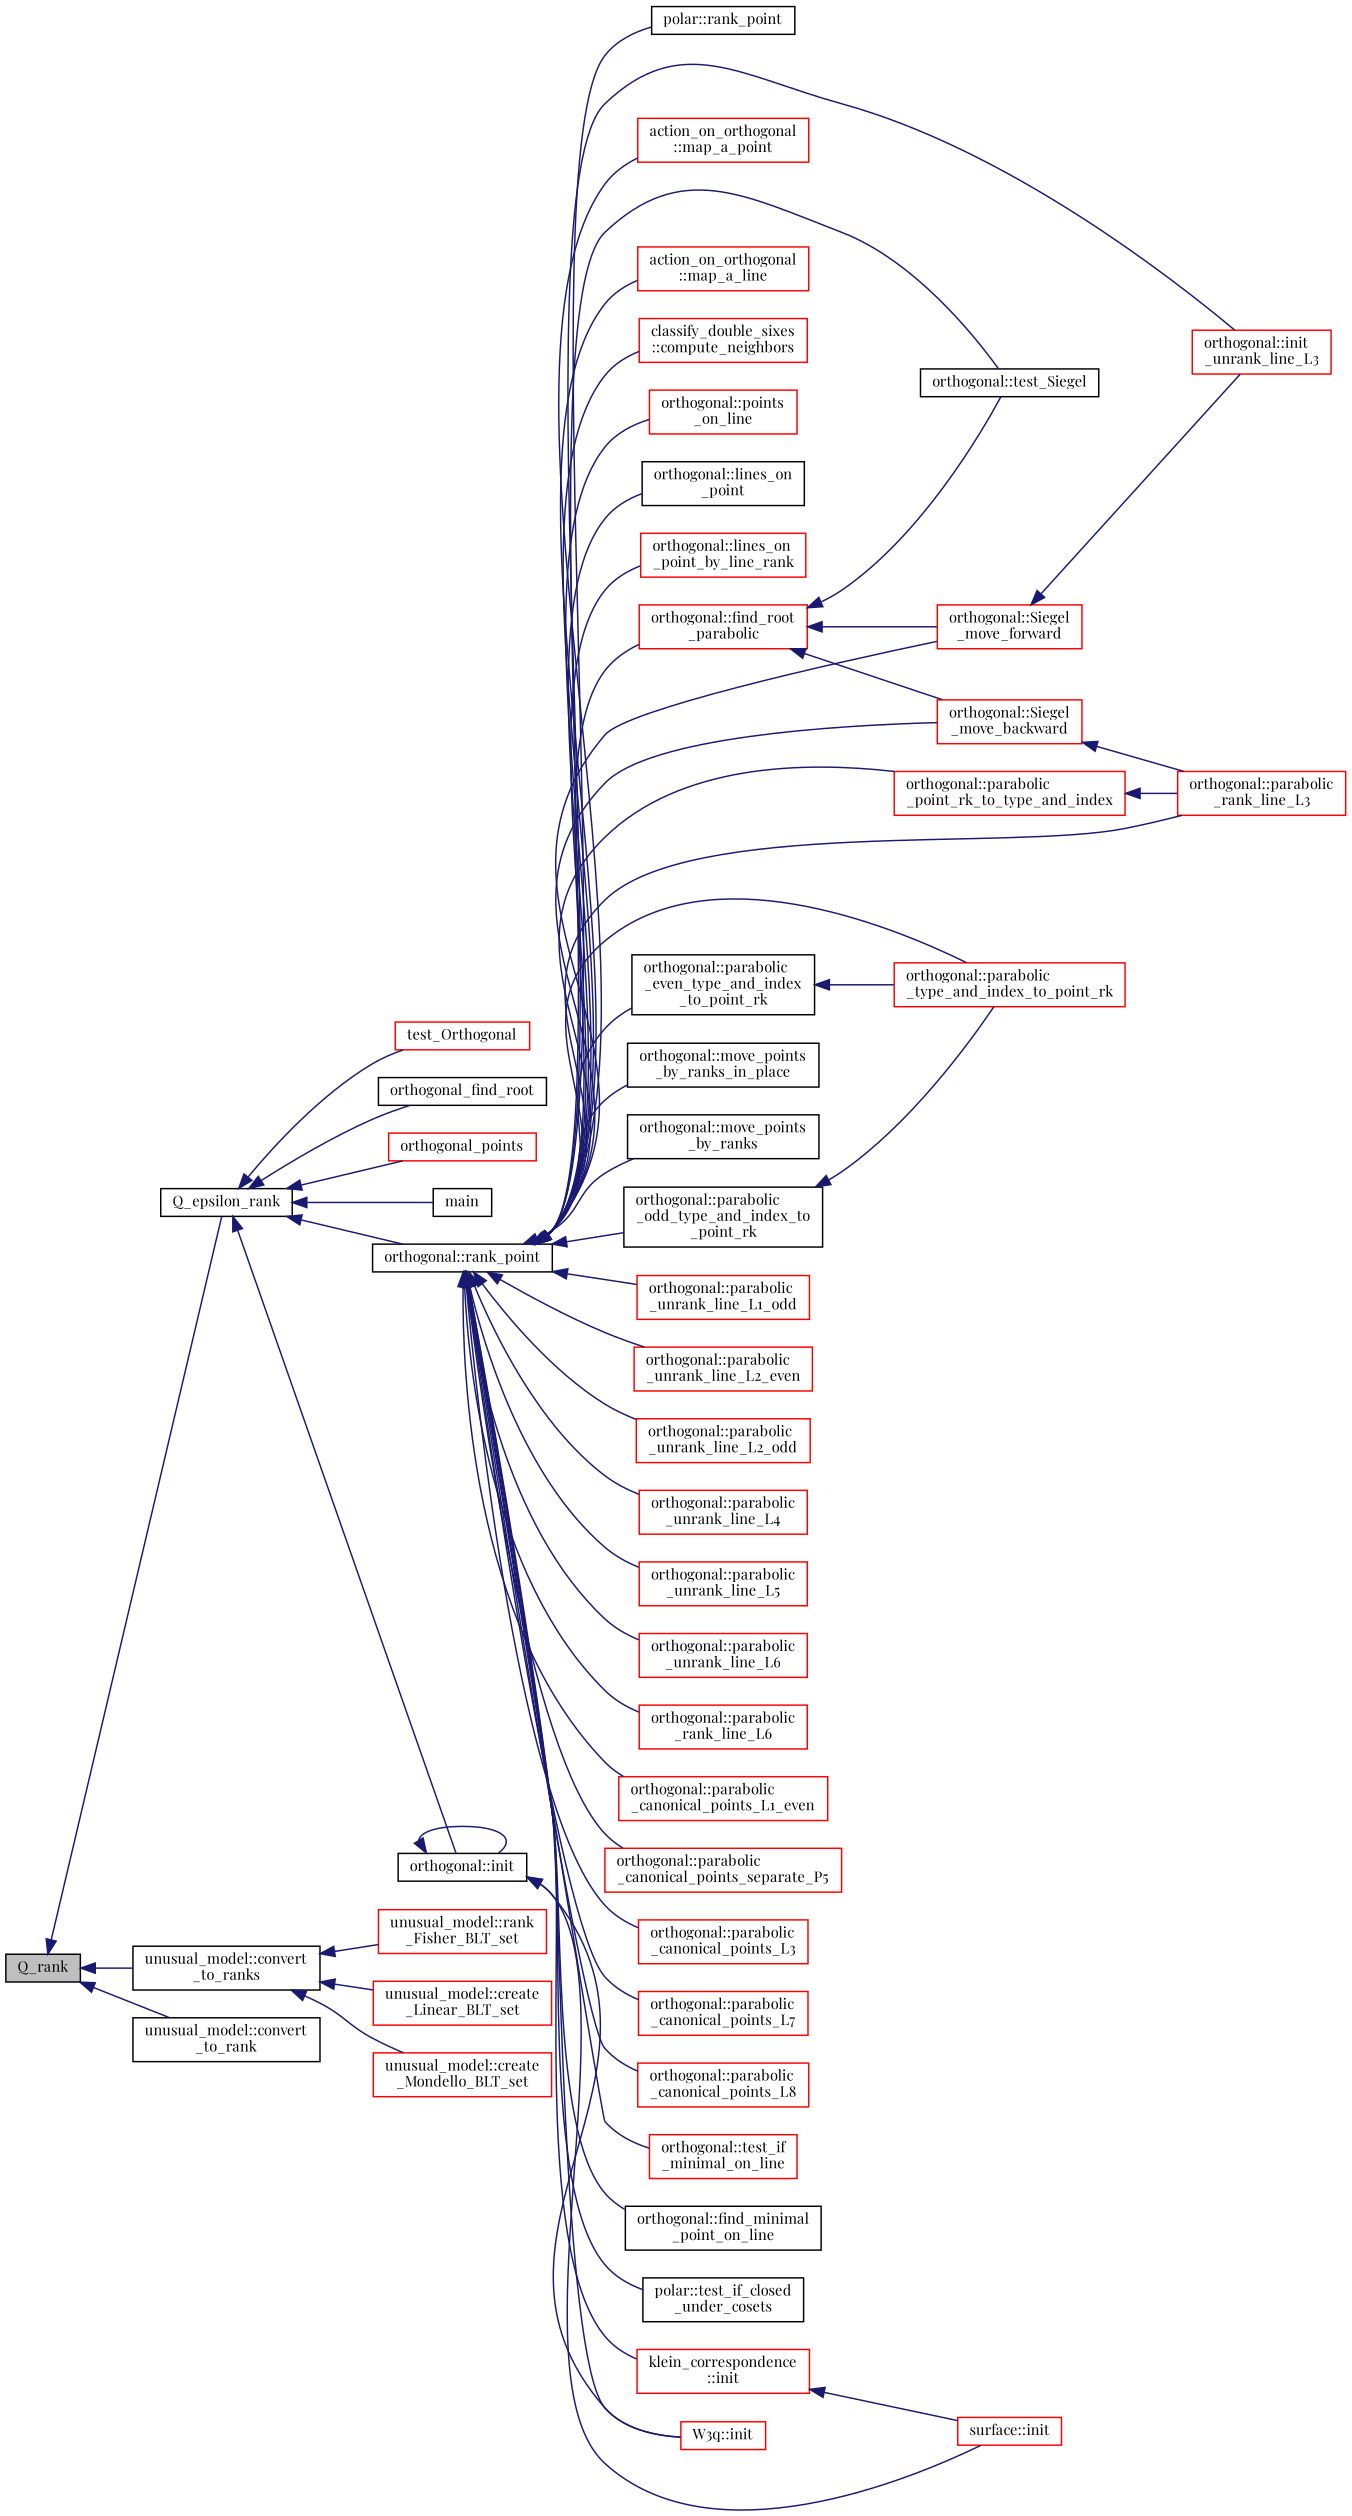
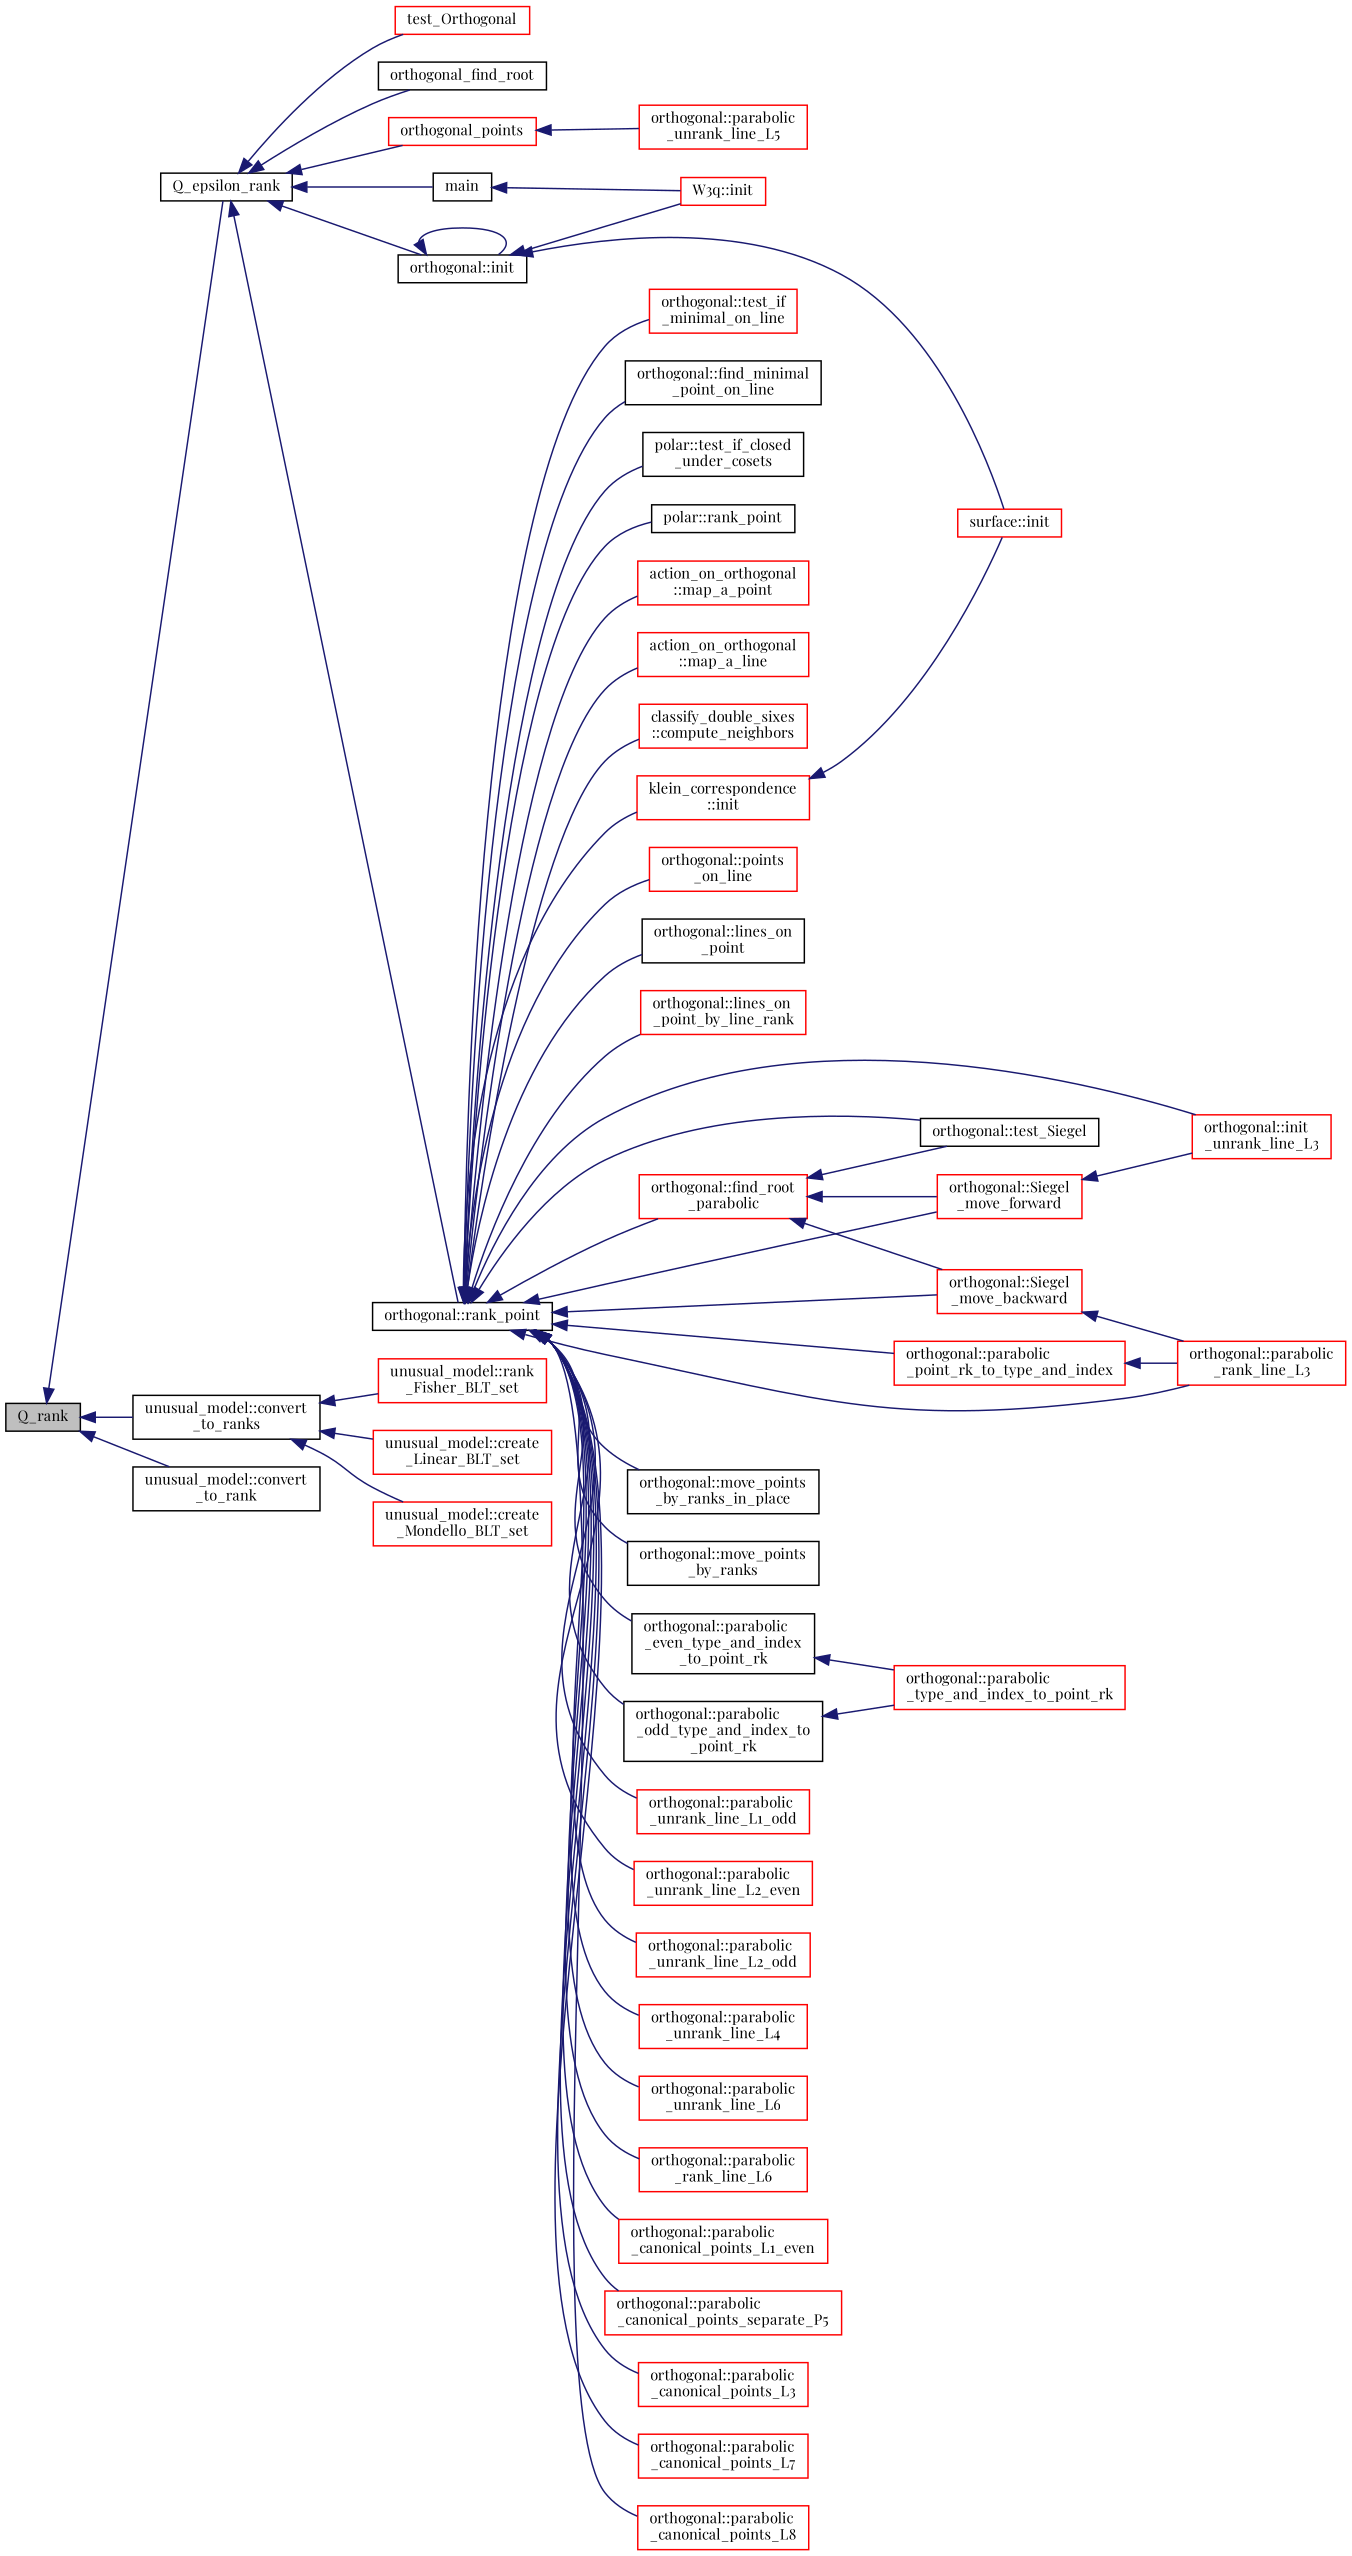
edge "orthogonal::parabolic _type_and_index_to_point_rk" -> "orthogonal::rank_point": removed
edge "orthogonal::parabolic _unrank_line_L5" -> "orthogonal::rank_point": now "orthogonal::parabolic _unrank_line_L5" -> "orthogonal_points"
edge "W3q::init" -> "orthogonal::rank_point": now "W3q::init" -> "main"
